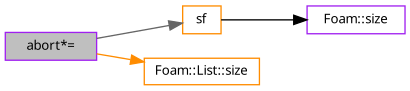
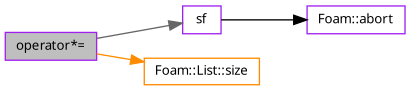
node "sf": color darkorange -> purple
node "Foam::size": label "Foam::size" -> "Foam::abort"
node "abort*=": label "abort*=" -> "operator*="
